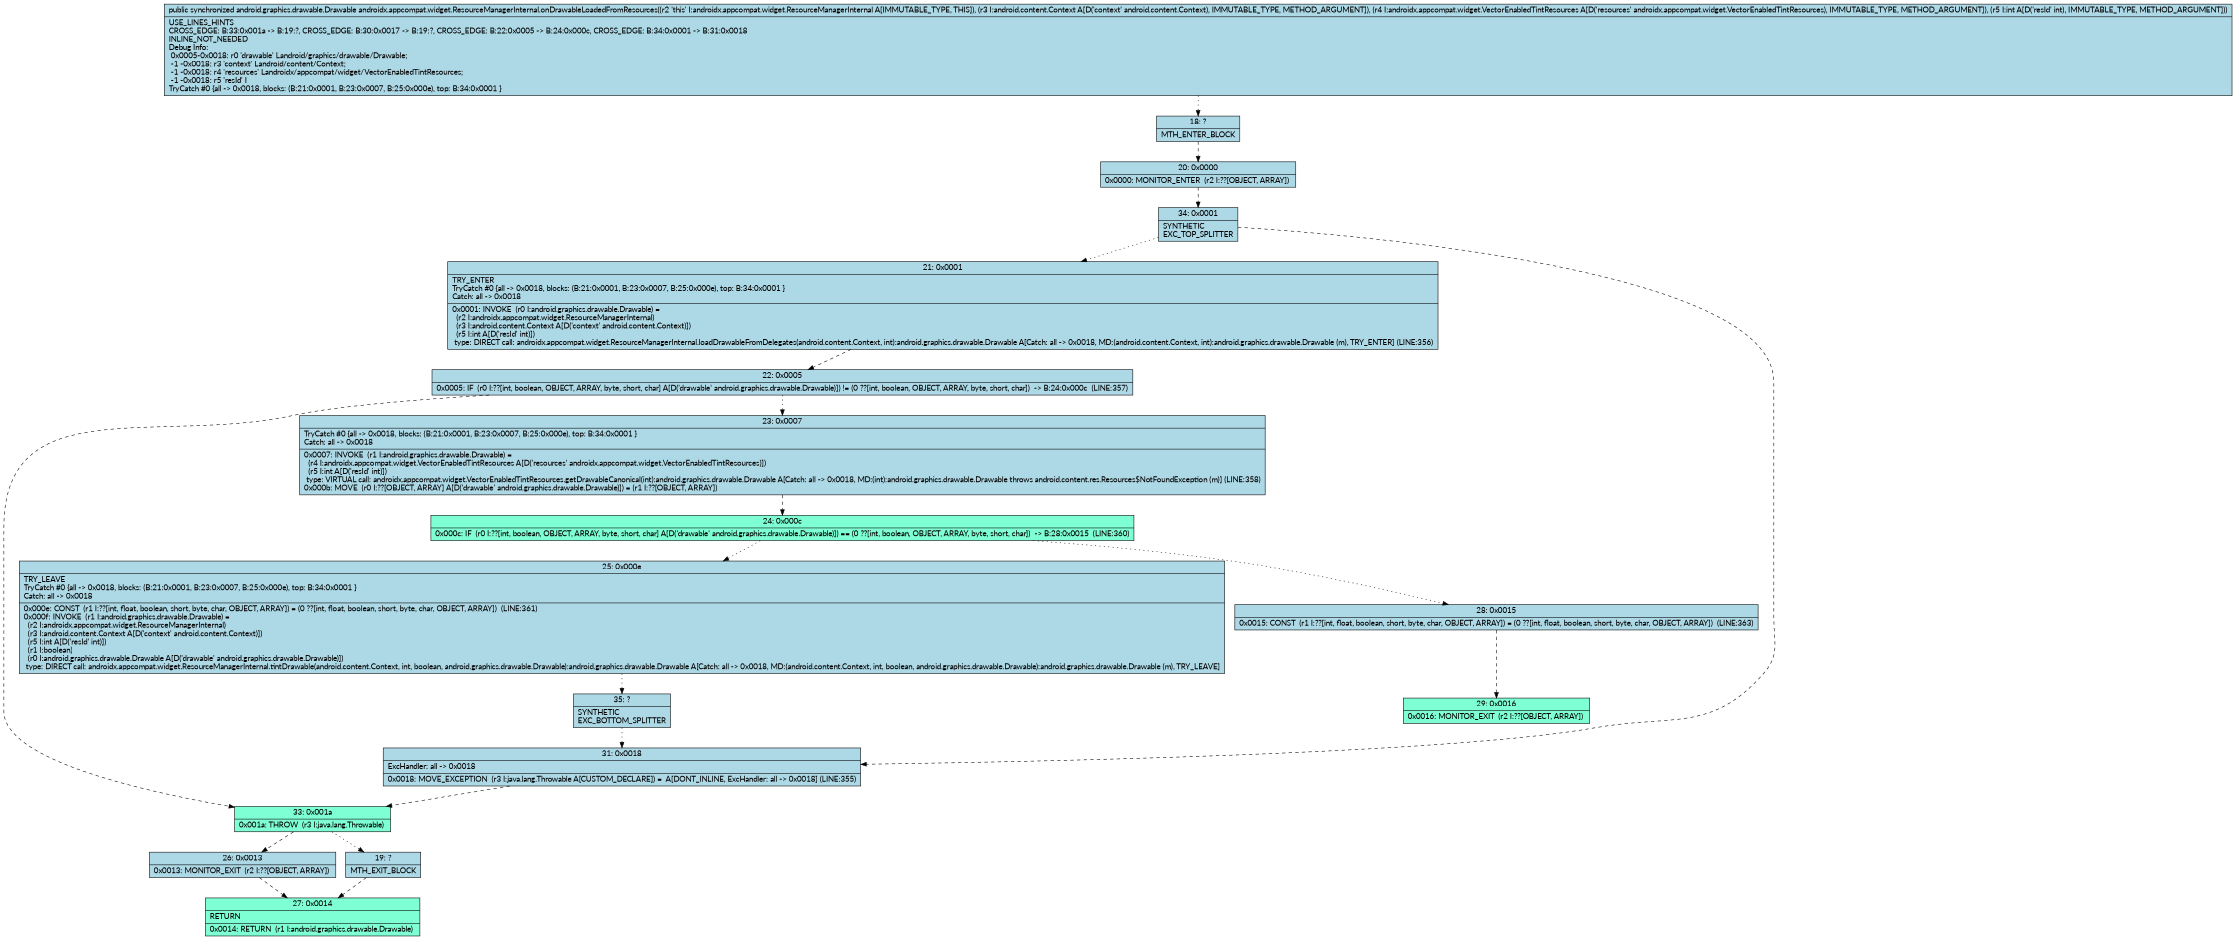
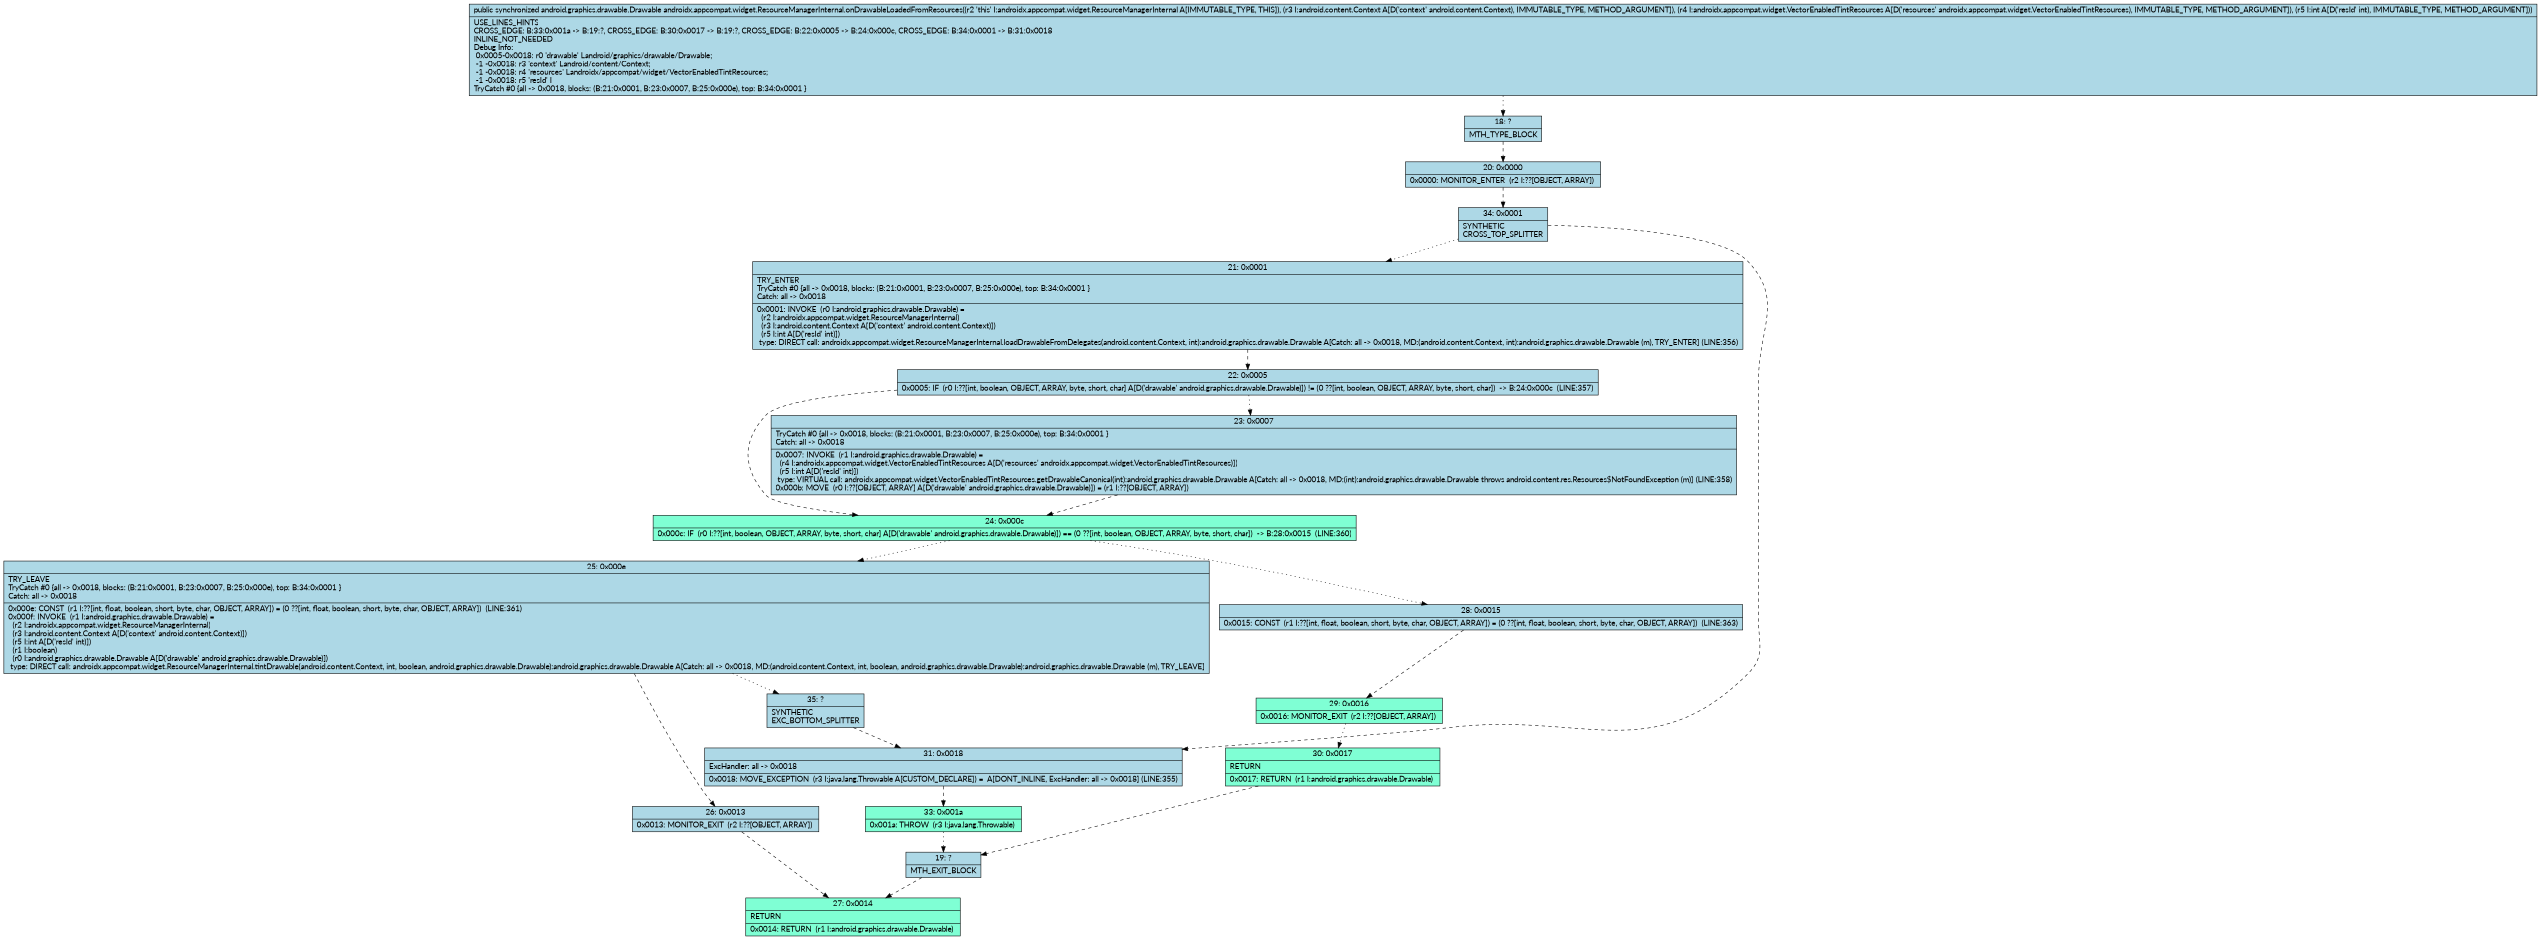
node "18: ?": text "MTH_ENTER_BLOCK" -> "MTH_TYPE_BLOCK"
node "34: 0x0001": text "EXC_TOP_SPLITTER" -> "CROSS_TOP_SPLITTER"
edge "22: 0x0005" -> "33: 0x001a": now "22: 0x0005" -> "24: 0x000c"
edge "35: ?" -> "31: 0x0018": style dotted -> dashed
node "30: 0x0017": added
edge "33: 0x001a" -> "26: 0x0013": now "25: 0x000e" -> "26: 0x0013"
